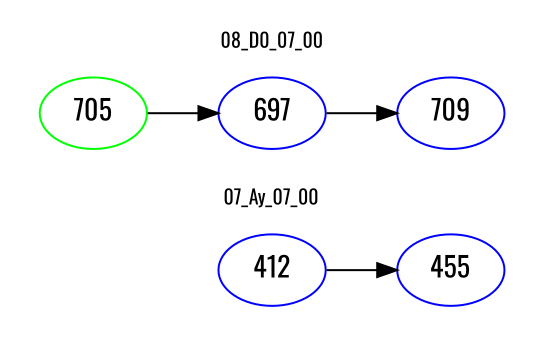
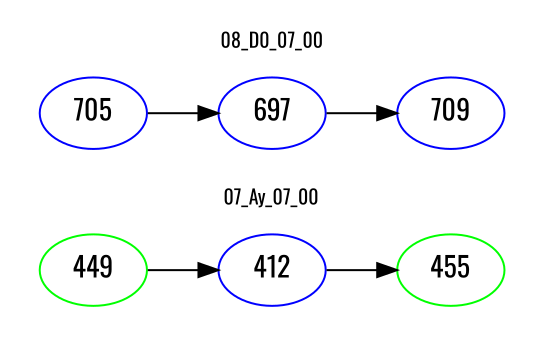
node "705": color green -> blue
node "449": added
node "455": color blue -> green
